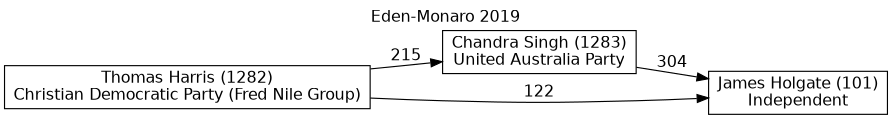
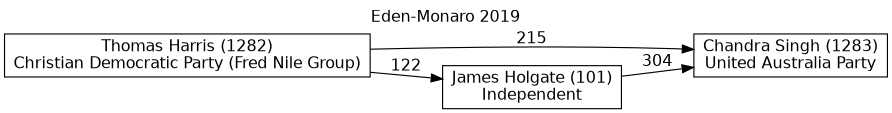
edge "Chandra Singh (1283) United Australia Party" -> "James Holgate (101) Independent": reversed
